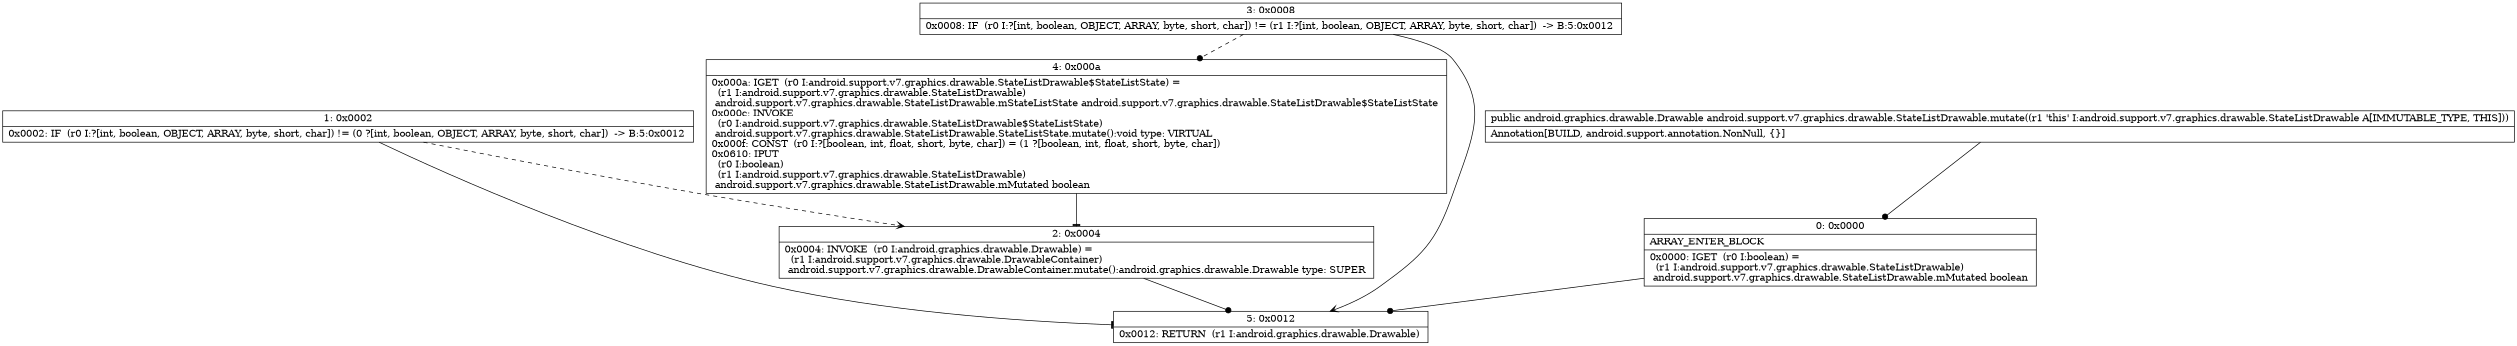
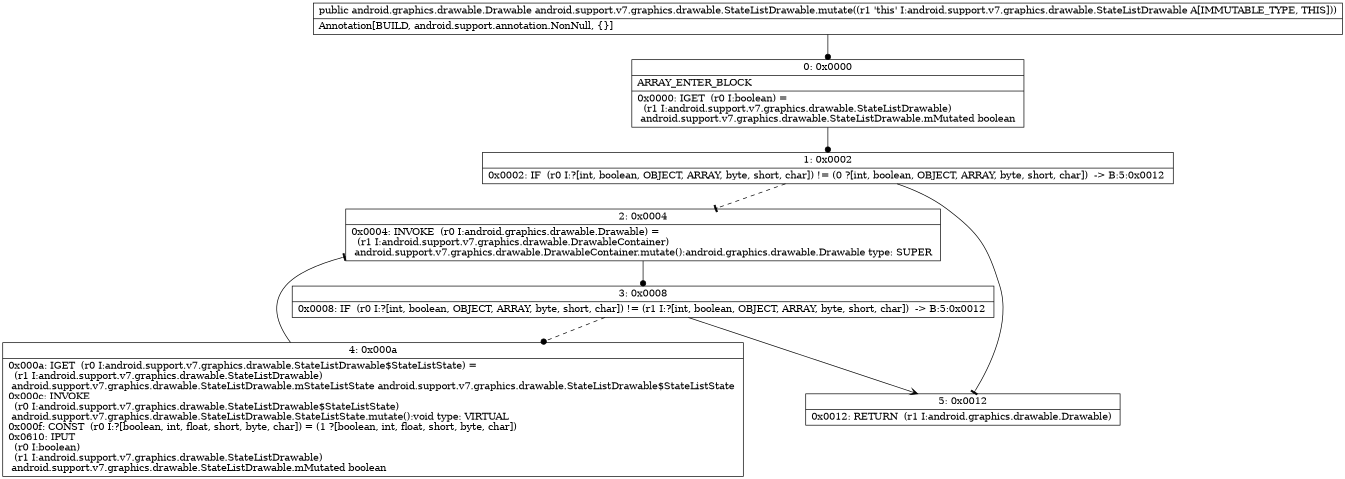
edge "1: 0x0002" -> "2: 0x0004": arrowhead vee -> tee
edge "2: 0x0004" -> "5: 0x0012": now "2: 0x0004" -> "3: 0x0008"
edge "0: 0x0000" -> "5: 0x0012": now "0: 0x0000" -> "1: 0x0002"
